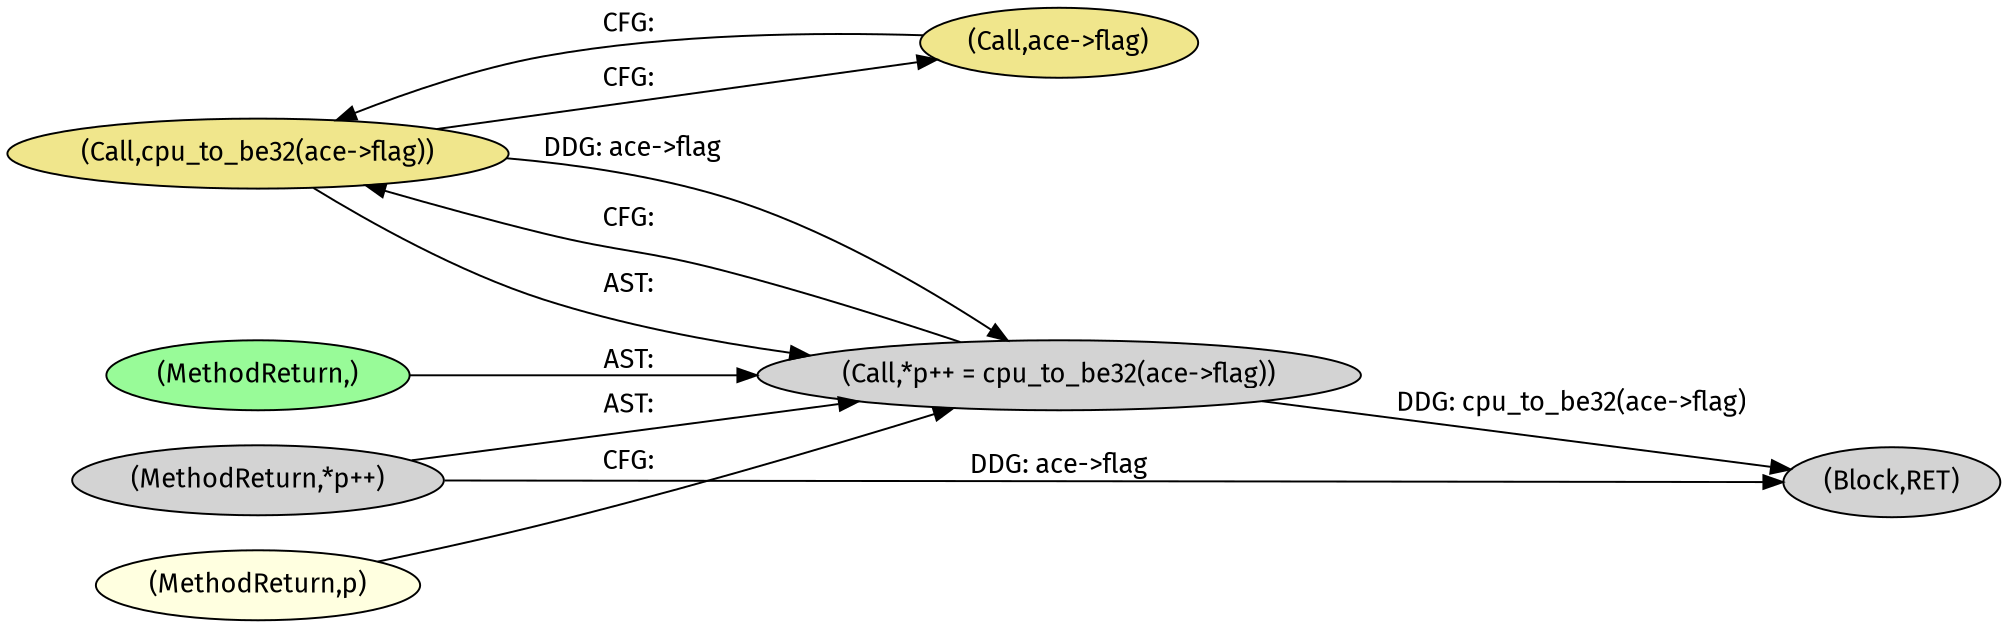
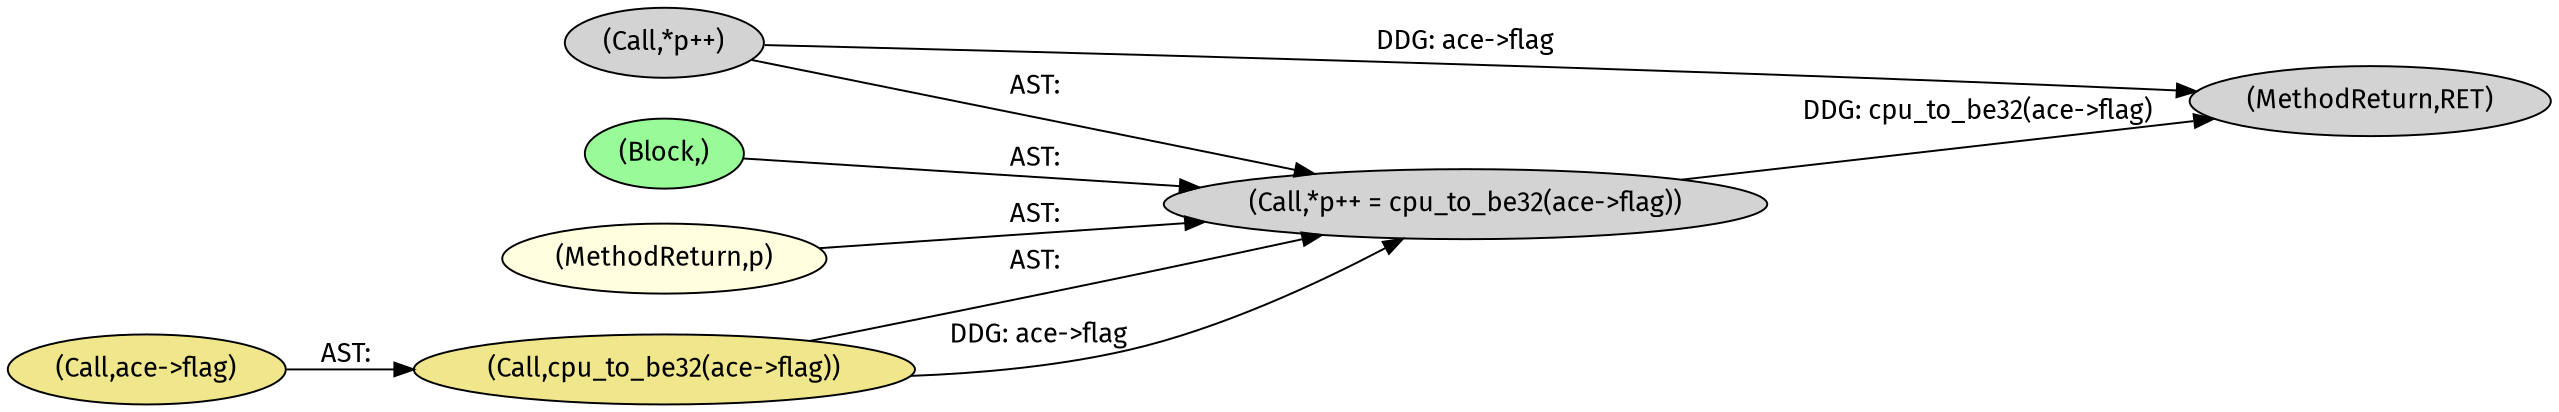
edge "(Call,ace->flag)" -> "(Call,cpu_to_be32(ace->flag))": label "CFG: " -> "AST: "
edge "(Call,cpu_to_be32(ace->flag))" -> "(Call,ace->flag)": removed, label "CFG:"
edge "(Call,*p++ = cpu_to_be32(ace->flag))" -> "(Call,cpu_to_be32(ace->flag))": removed, label "CFG:"
node "(MethodReturn,)": label "(MethodReturn,)" -> "(Block,)"
edge "(MethodReturn,p)" -> "(Call,*p++ = cpu_to_be32(ace->flag))": label "CFG: " -> "AST: "
node "(MethodReturn,*p++)": label "(MethodReturn,*p++)" -> "(Call,*p++)"
node "(Block,RET)": label "(Block,RET)" -> "(MethodReturn,RET)"
